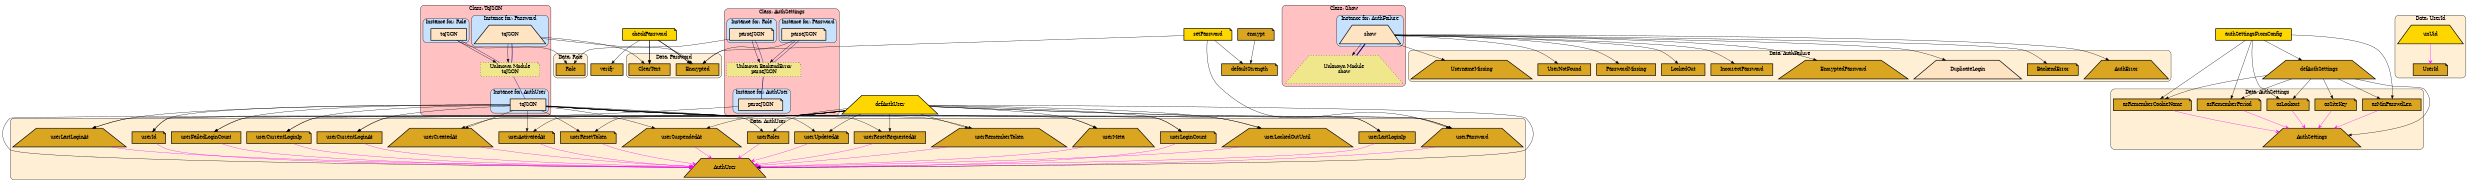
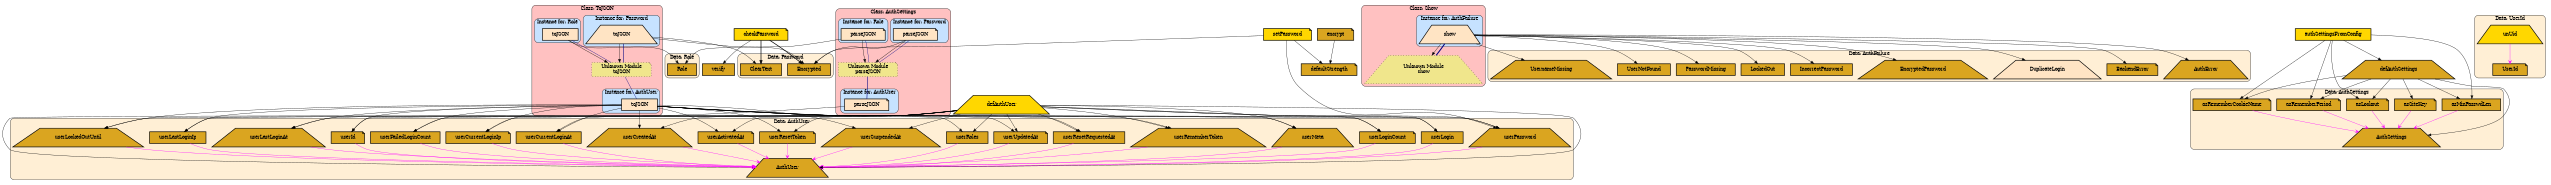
node "Unknown BackendError parseJSON": label "Unknown BackendError parseJSON" -> "Unknown Module parseJSON"
node "userLogin": added
